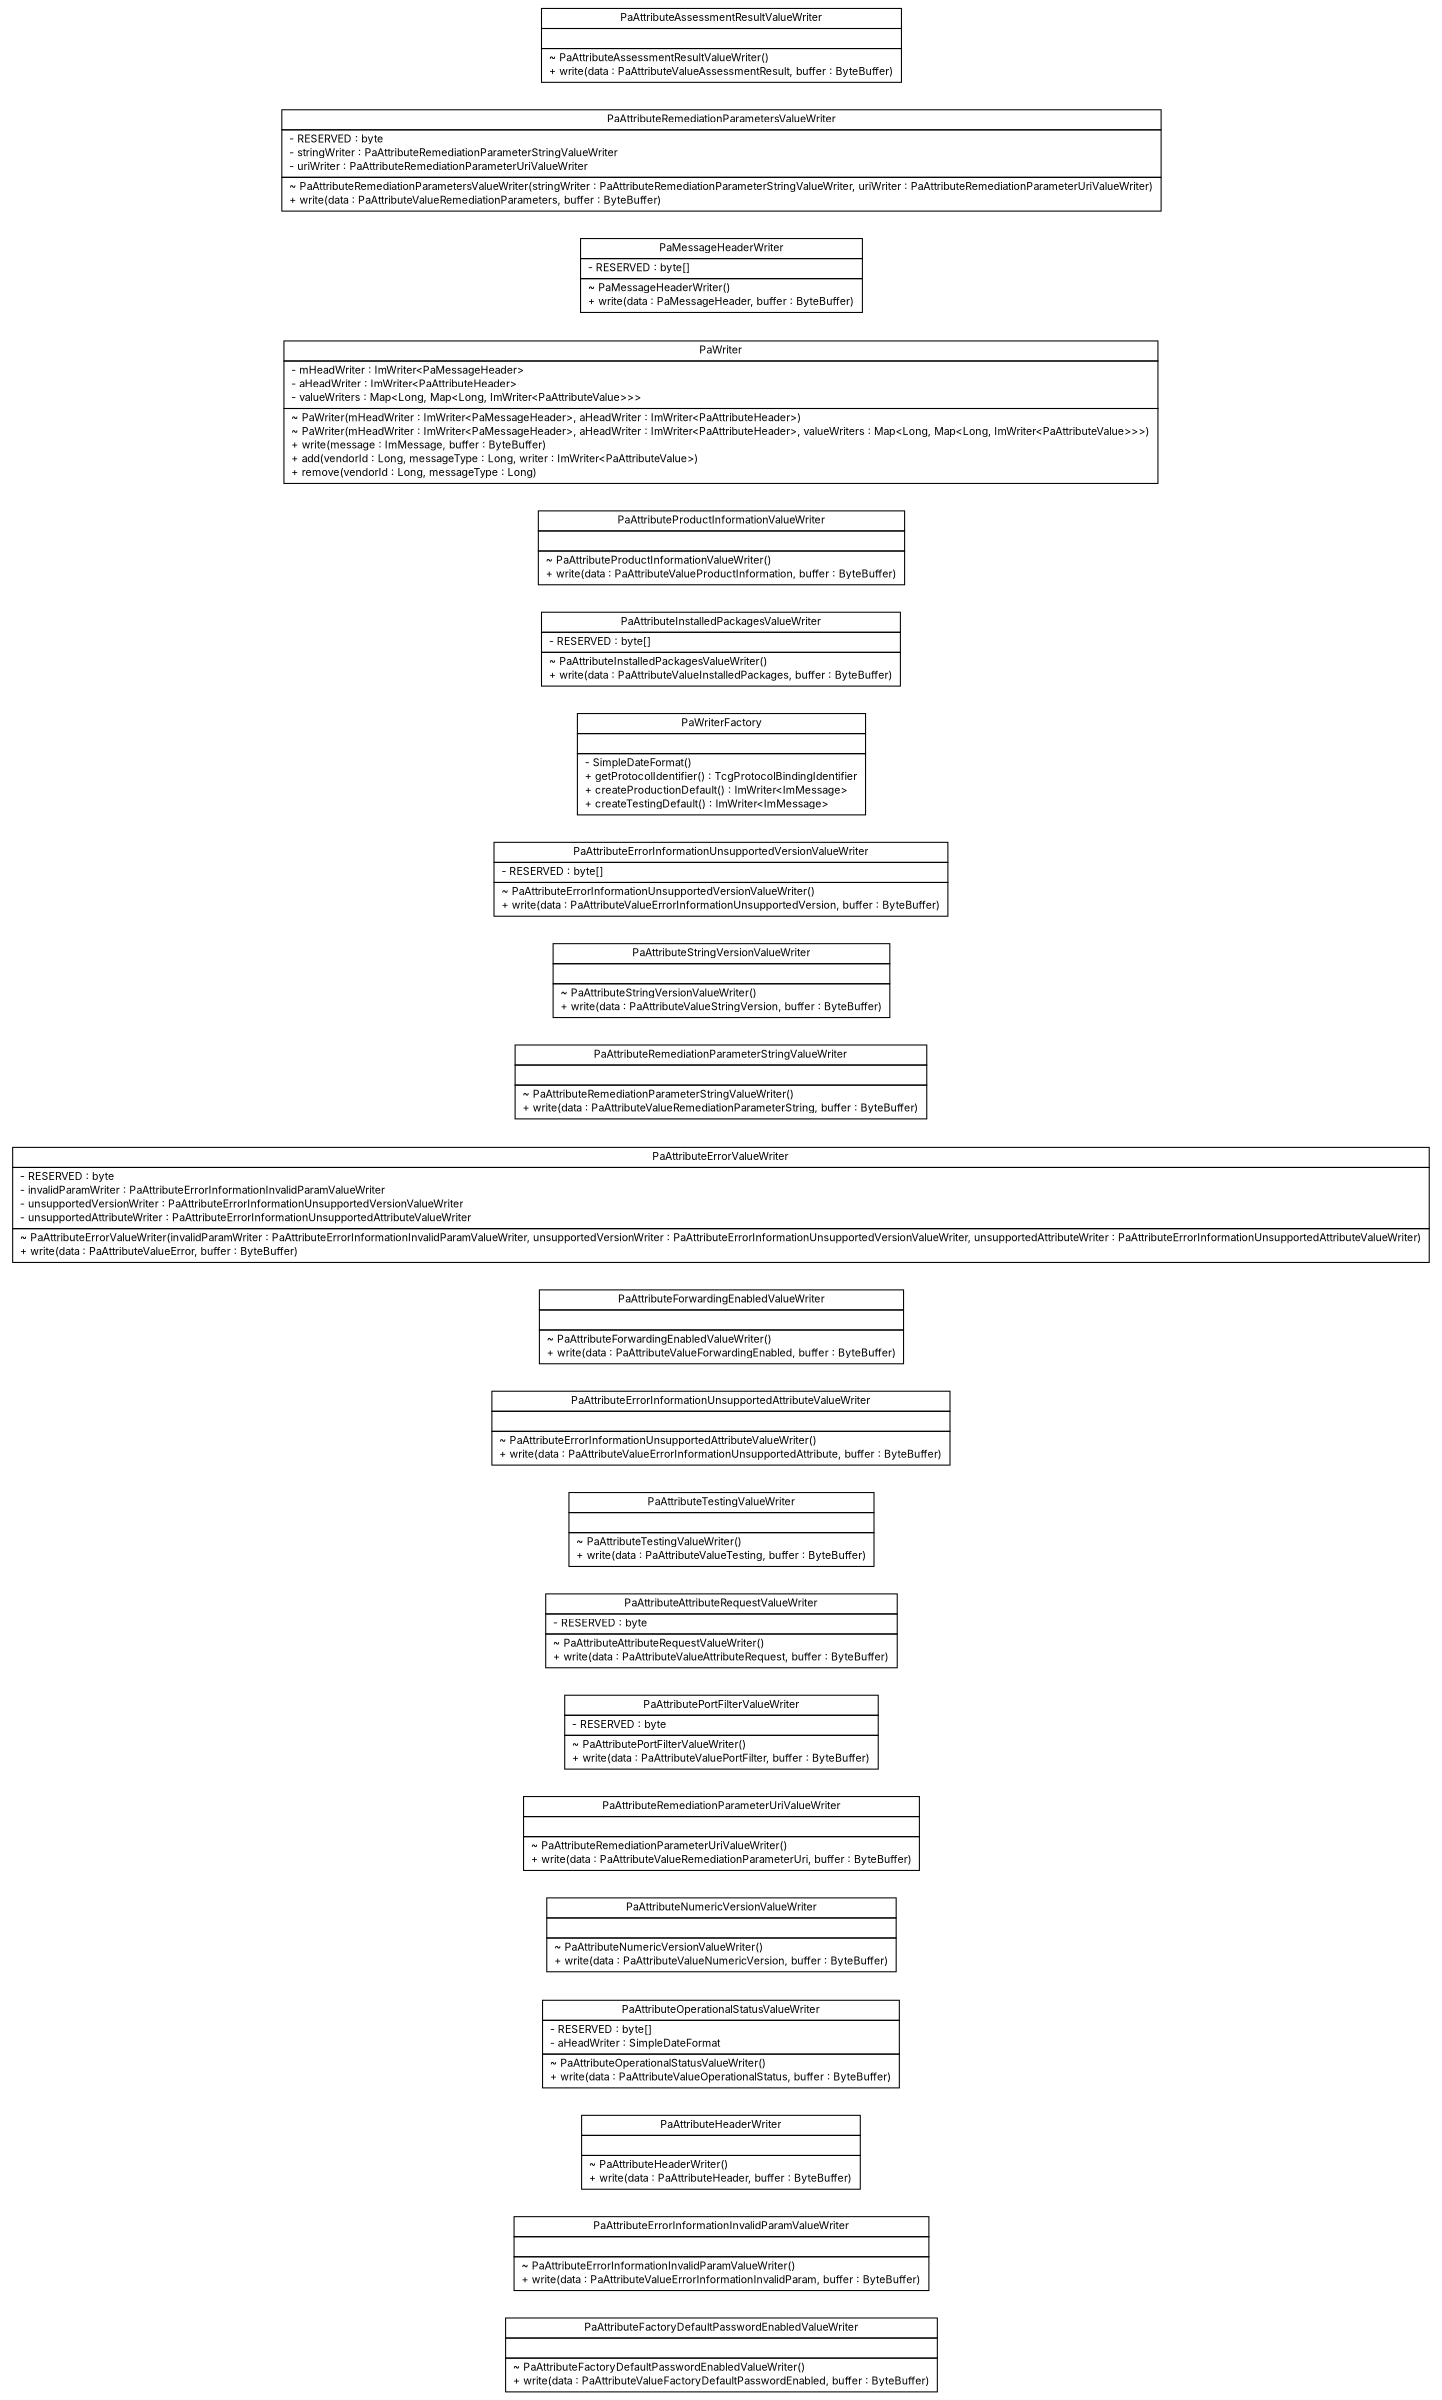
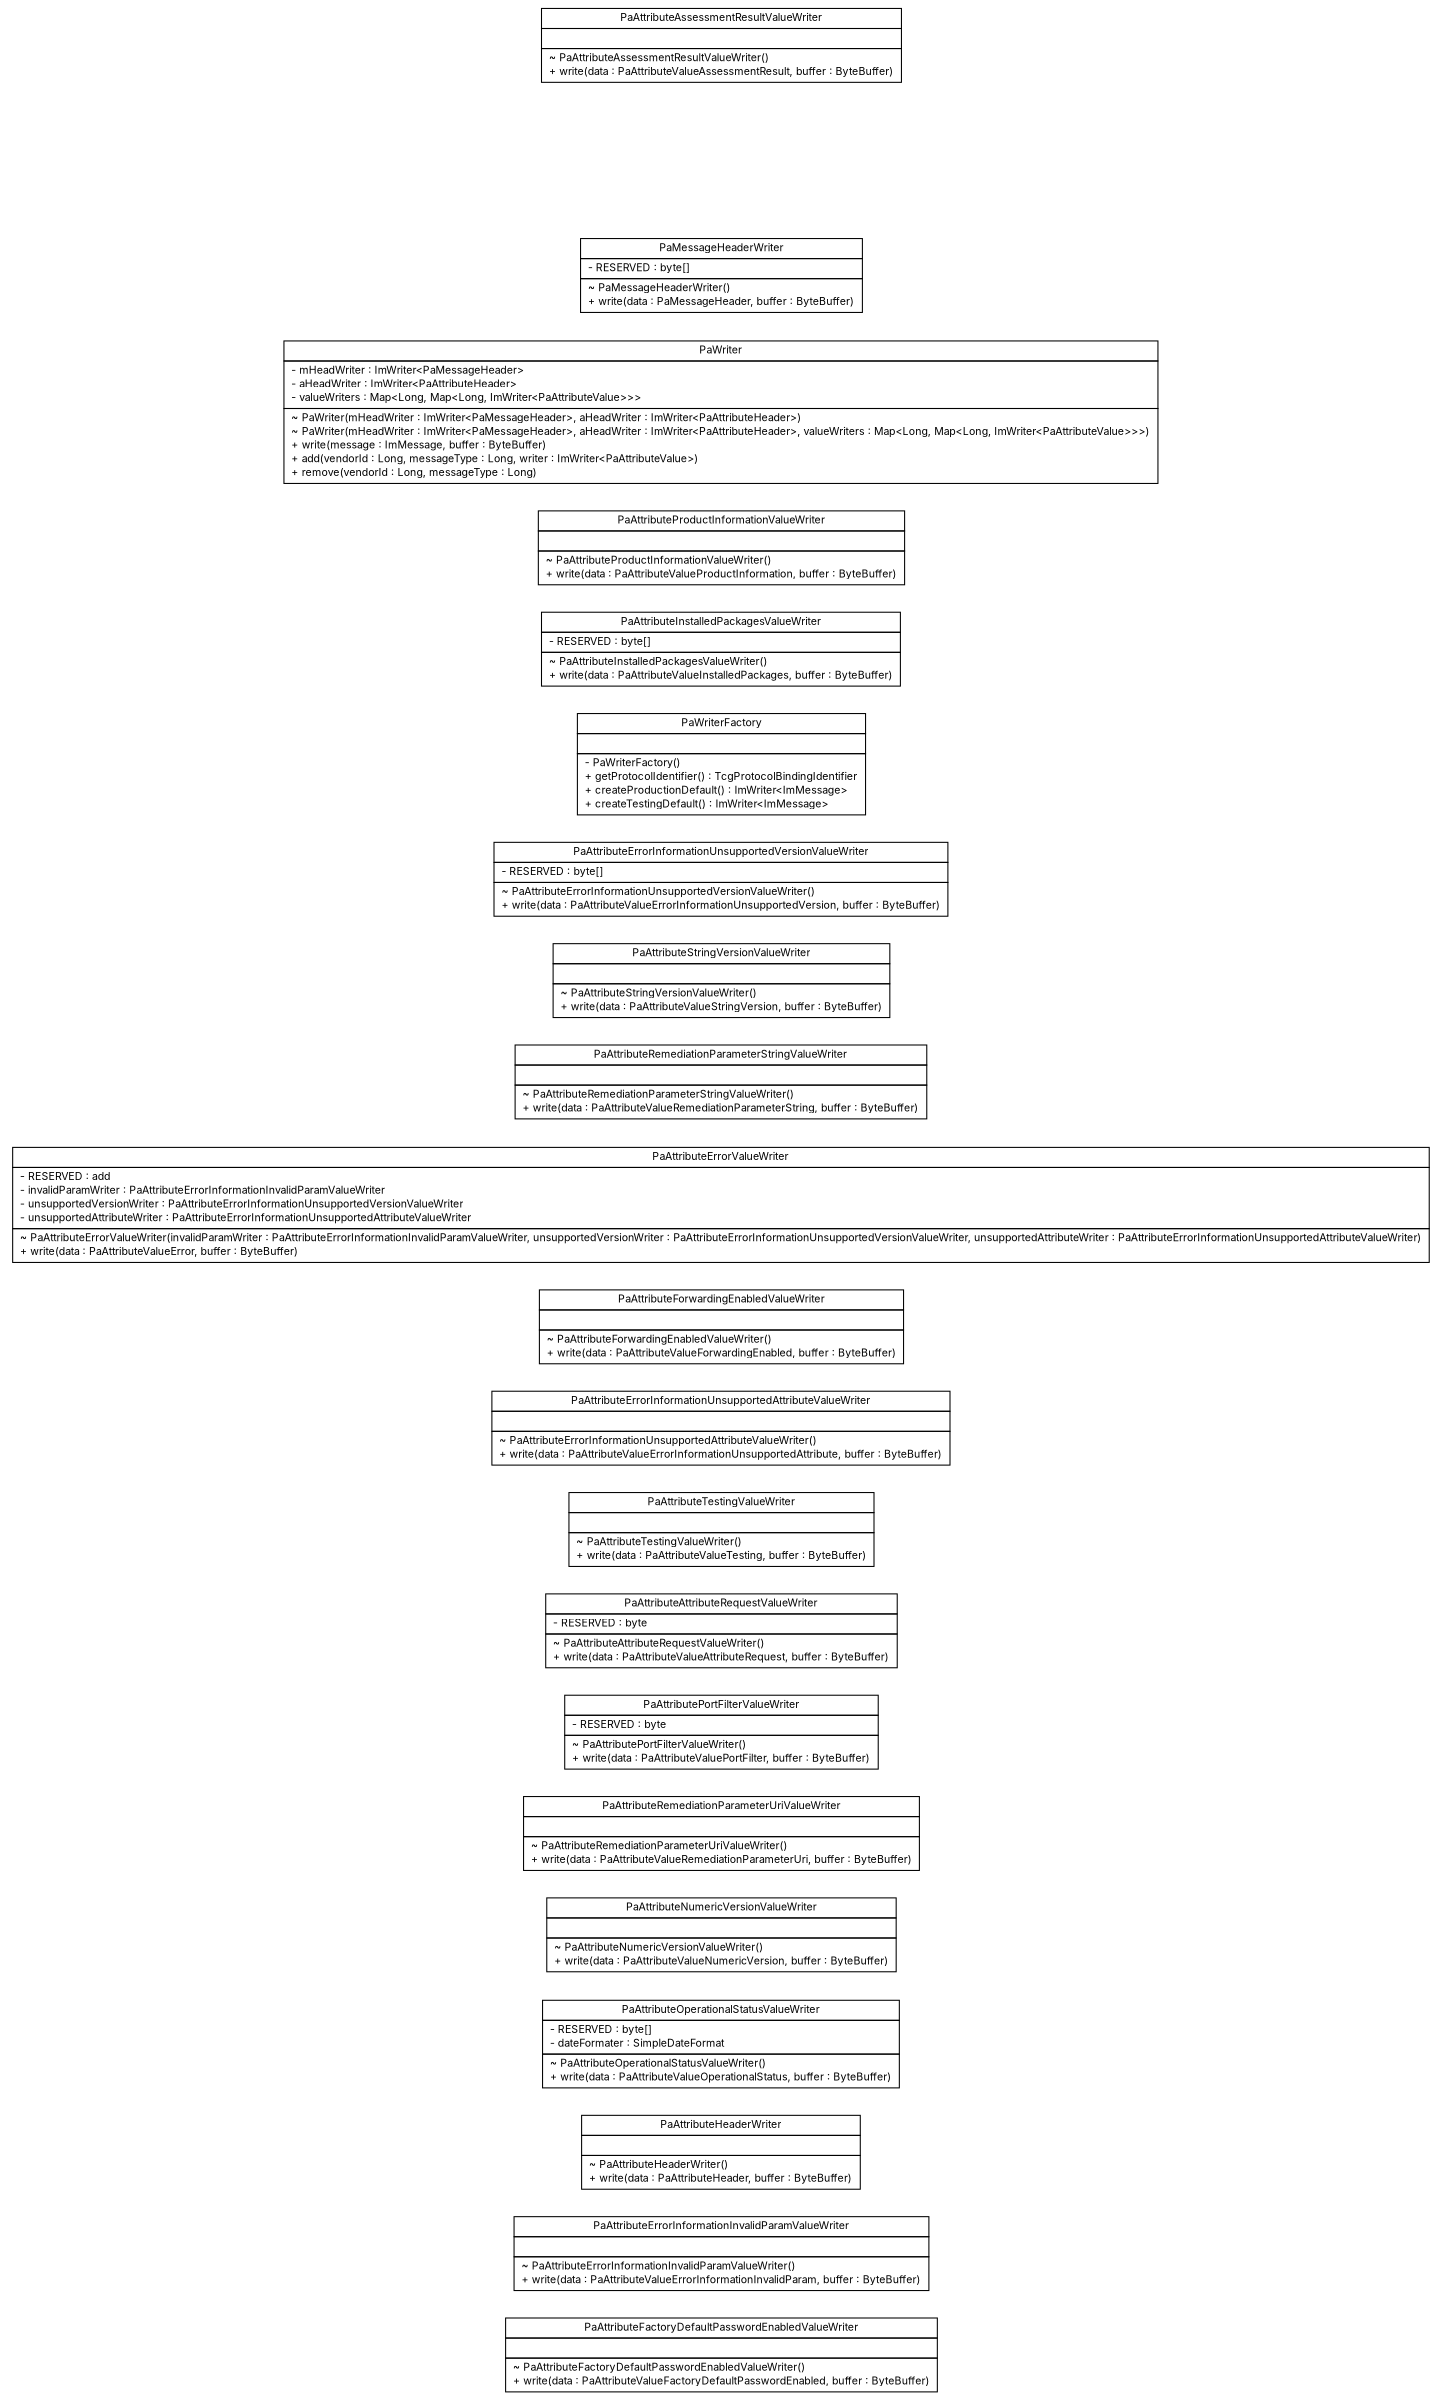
node "PaAttributeRemediationParametersValueWriter": removed
node "PaWriterFactory": text "- SimpleDateFormat()" -> "- PaWriterFactory()"
node "PaAttributeErrorValueWriter": text "- RESERVED : byte" -> "- RESERVED : add"
node "PaAttributeOperationalStatusValueWriter": text "- aHeadWriter : SimpleDateFormat" -> "- dateFormater : SimpleDateFormat"
